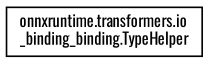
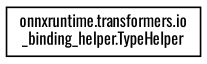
node "onnxruntime.transformers.io _binding_binding.TypeHelper": label "onnxruntime.transformers.io _binding_binding.TypeHelper" -> "onnxruntime.transformers.io _binding_helper.TypeHelper"
